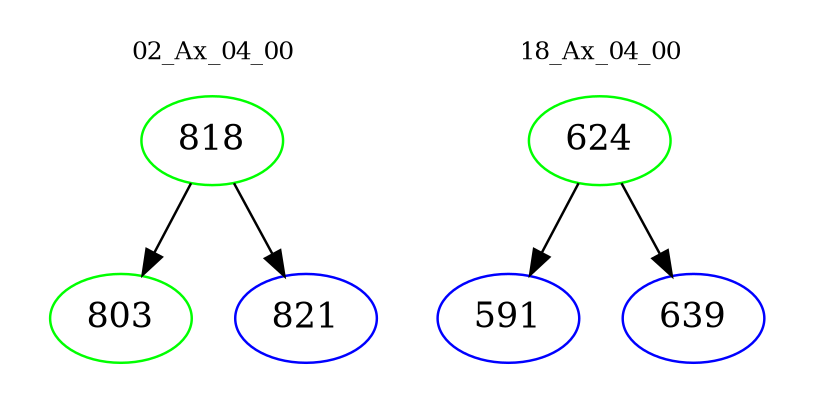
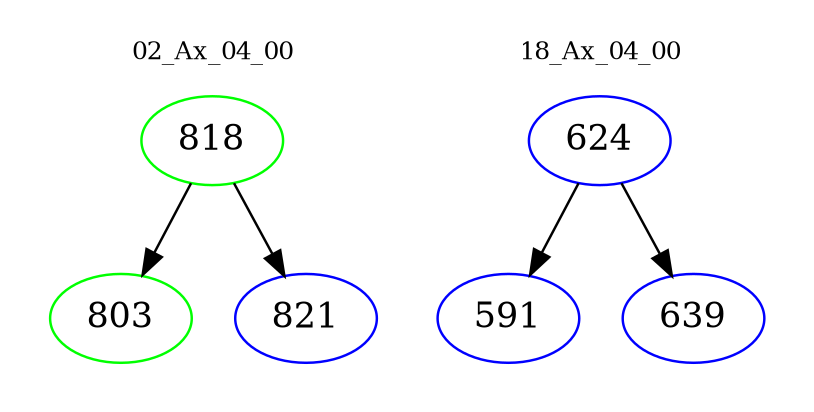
node "624": color green -> blue
